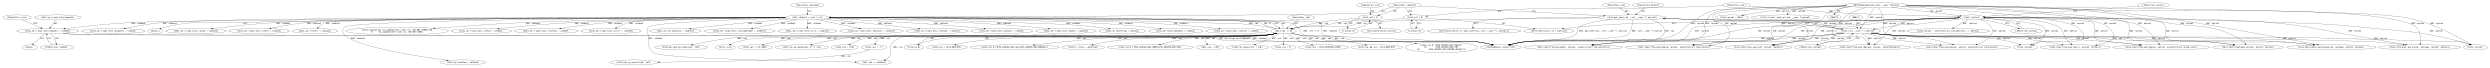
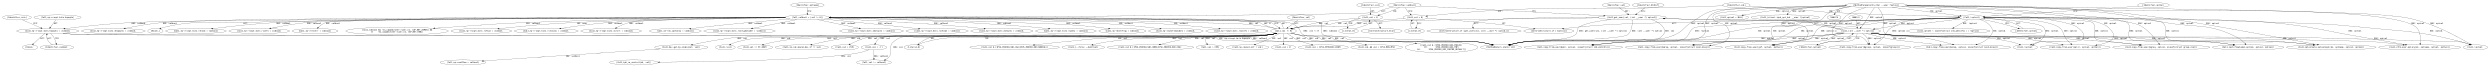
edge "(Call,valbool = (val != 0))" -> "(Call,np->sndflow = valbool)": now "(Call,dev_get_by_index(net, val))" -> "(Call,np->sndflow = valbool)"
edge "(Call,get_user(val, (int __user *) optval))" -> "(Call,(int __user *) optval)": removed, label "CFG:"
edge "(Call,valbool = (val != 0))" -> "(Call,np->rxopt.bits.rxflow = valbool)": label "DDG: valbool" -> "DDG: user"
node "(Call,np->rxopt.bits.srcrt = valbool)": removed
node "(ControlStructure,static)": label "(ControlStructure,static)" -> "(ControlStructure,else)"
edge "(Call,(int __user *) optval)" -> "(Call,ipv6_flowlabel_opt(sk, optval, optlen))": label "DDG: val != 0" -> "DDG: optval"
node "(Call,val < IPV6_MIN_MTU)": removed
edge "(Call,valbool = (val != 0))" -> "(Call,val != valbool)": now "(Call,val < -1)" -> "(Call,val != valbool)"
